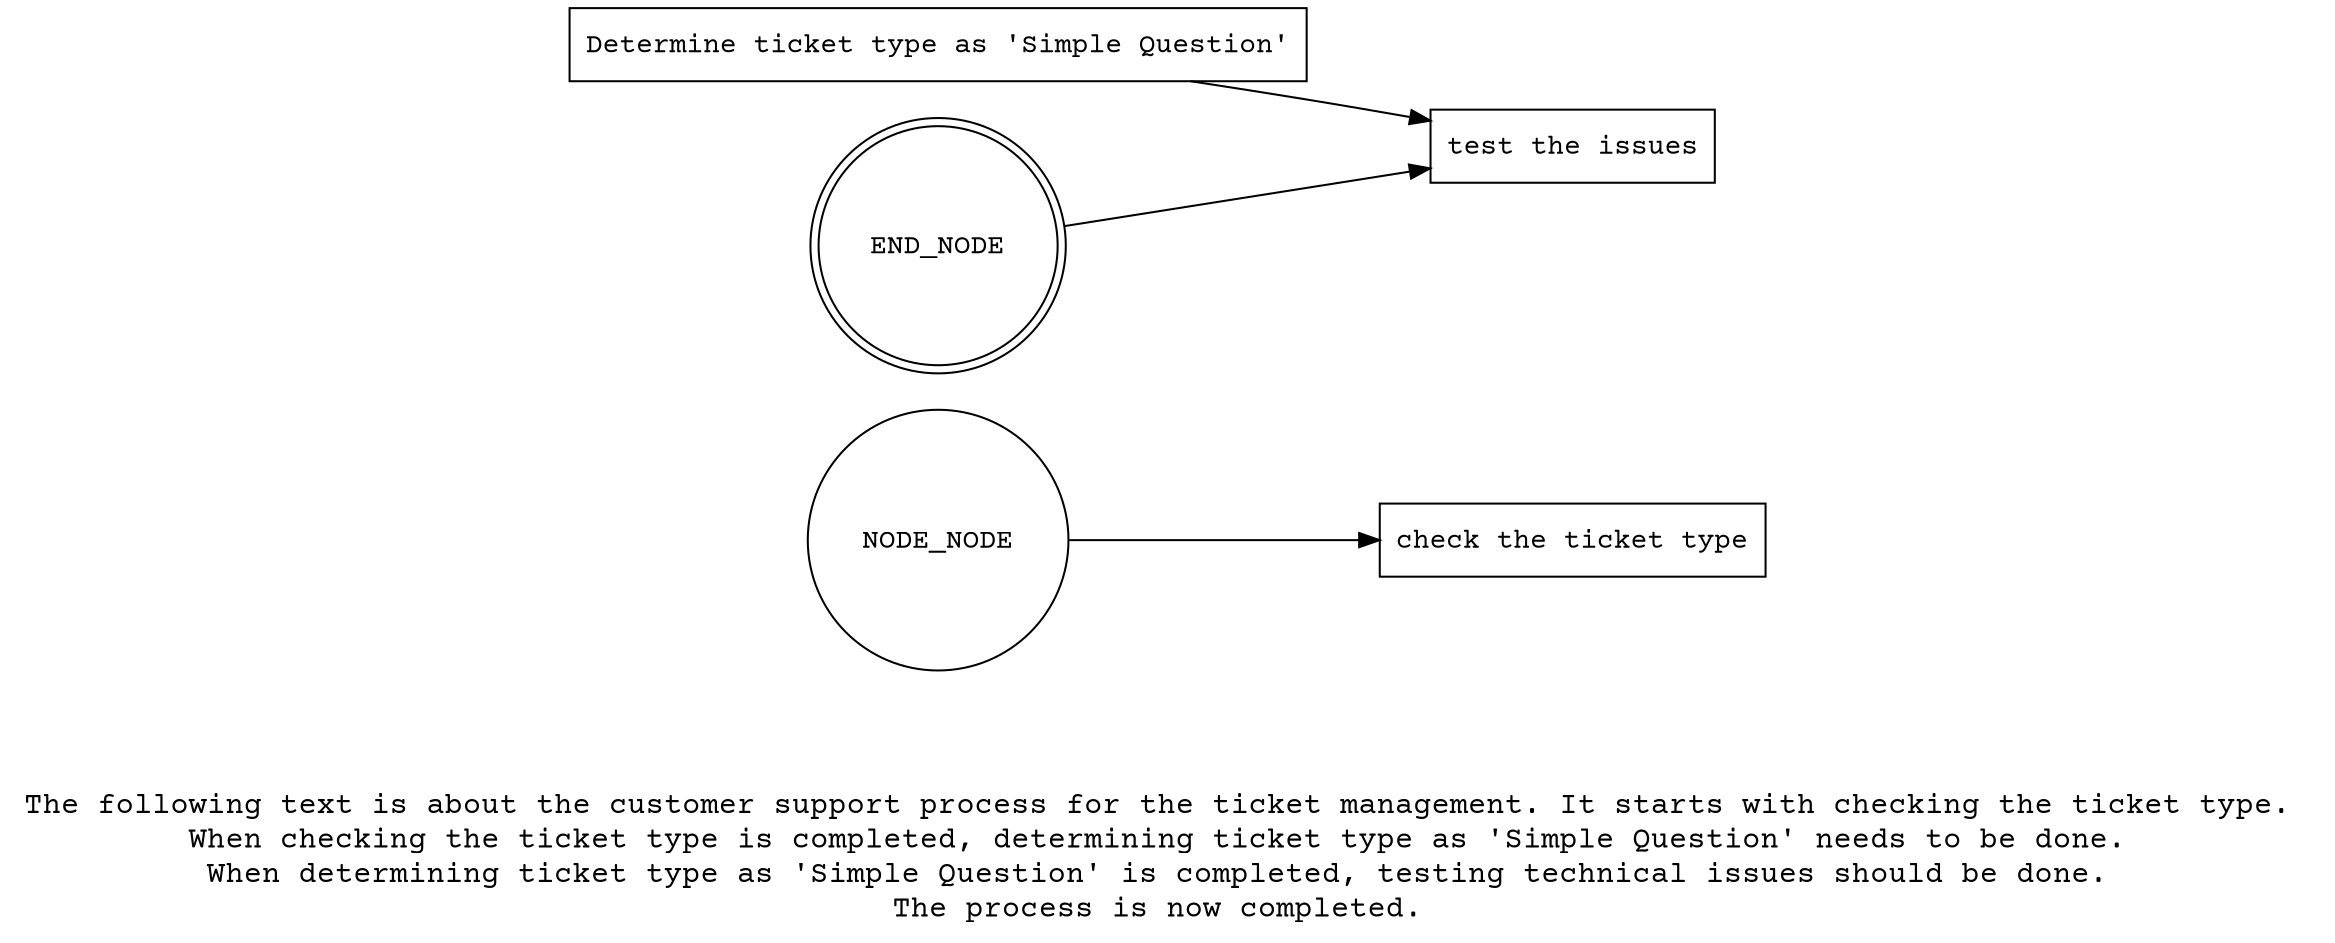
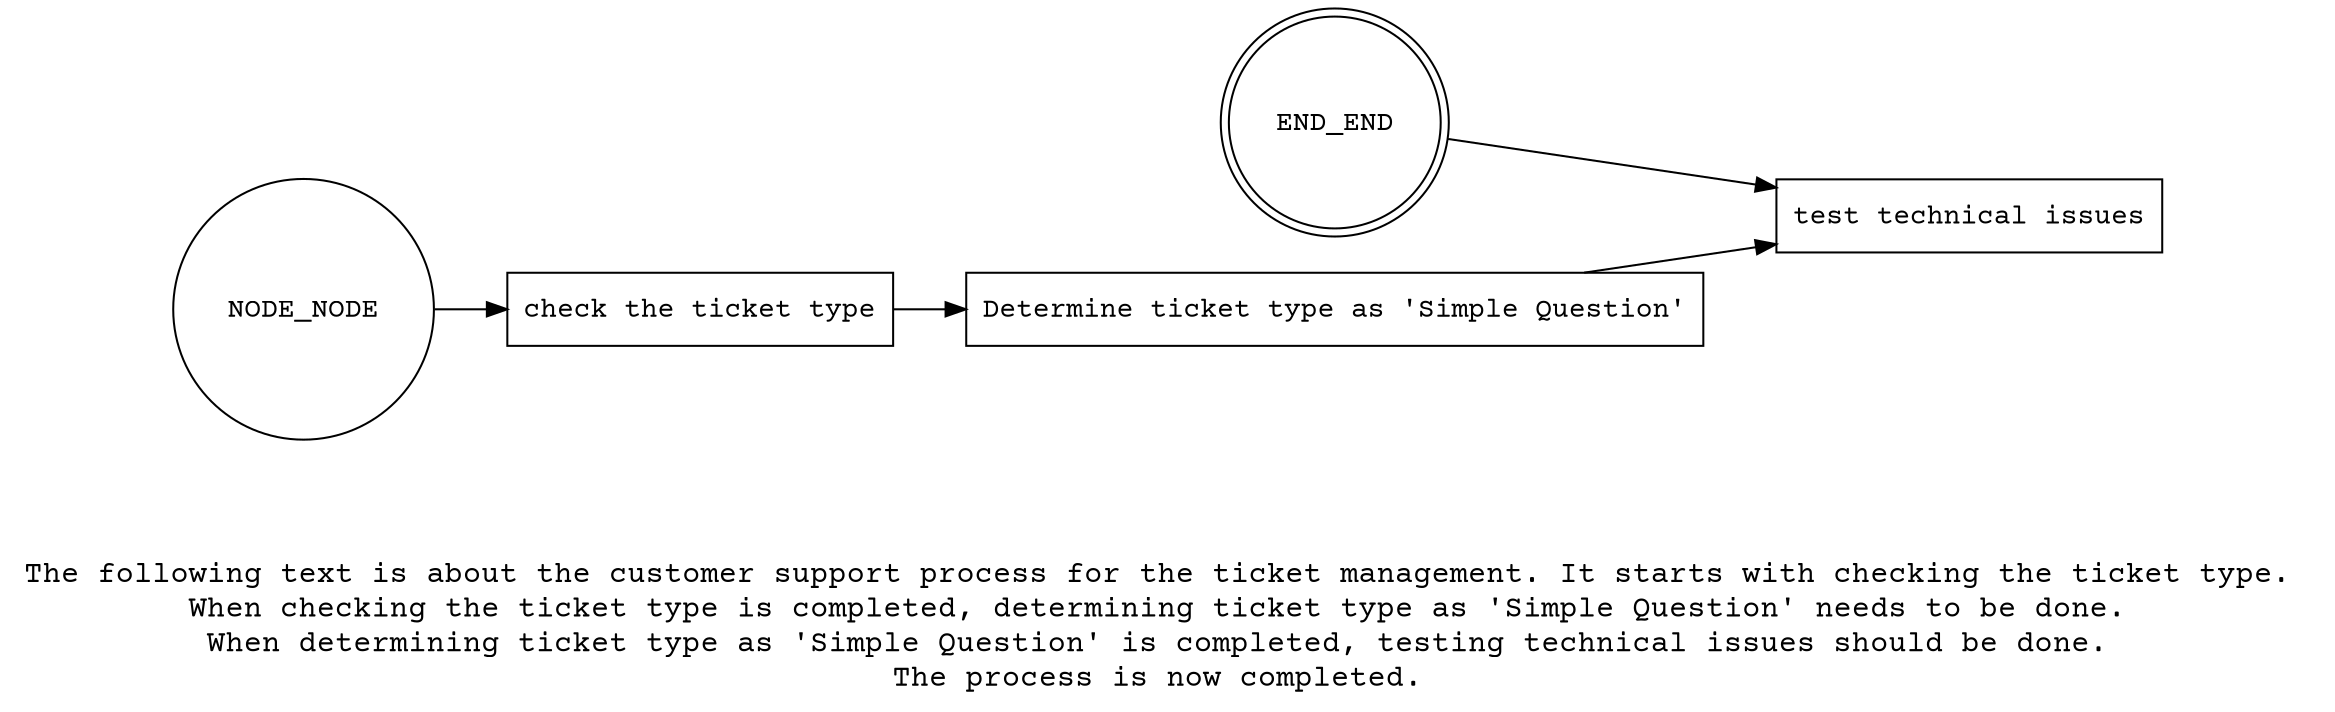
node "test the issues": label "test the issues" -> "test technical issues"
node "END_NODE": label "END_NODE" -> "END_END"
edge "check the ticket type" -> "Determine ticket type as 'Simple Question'": added
